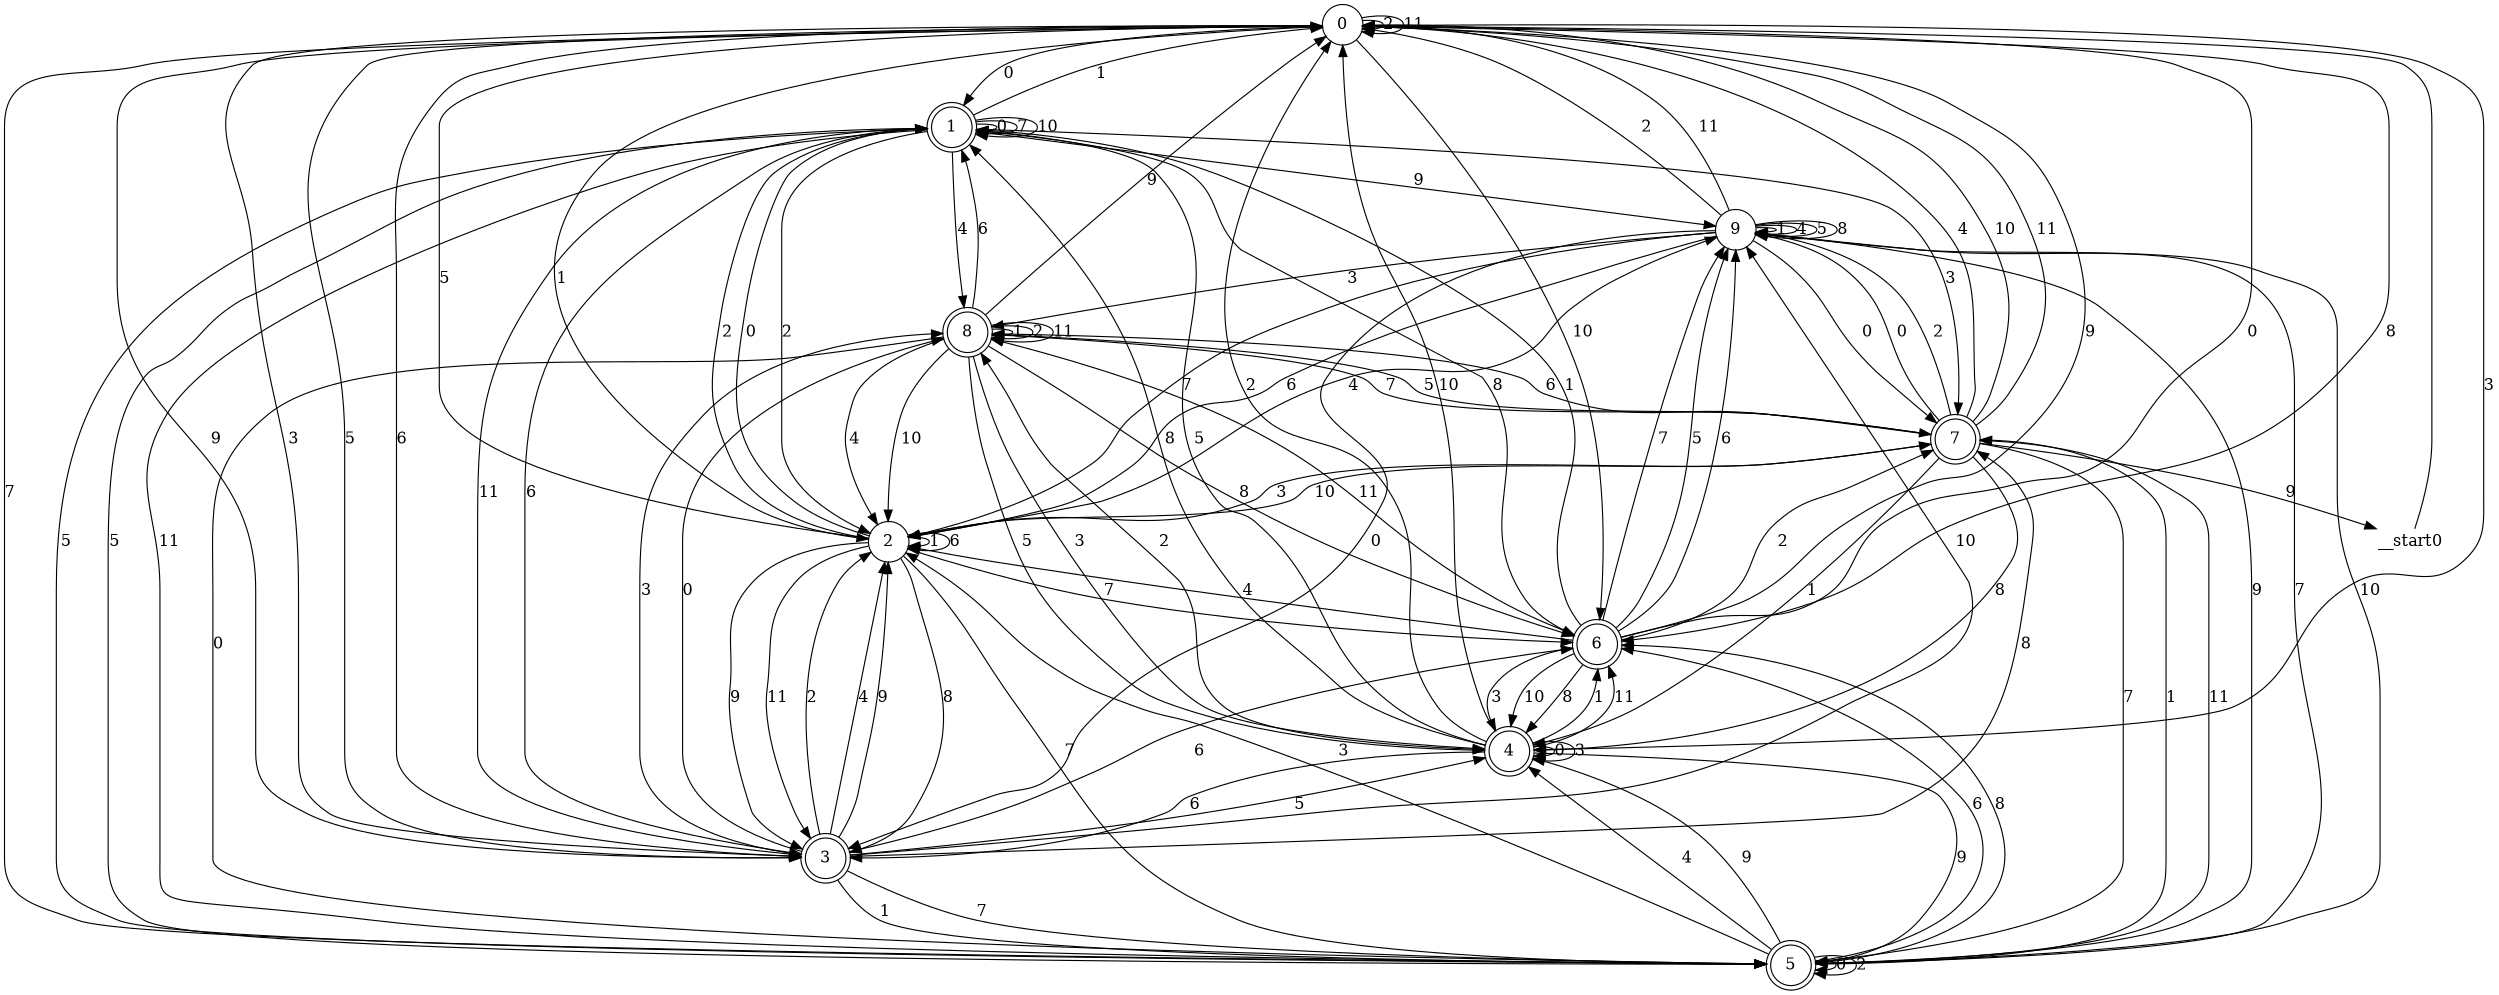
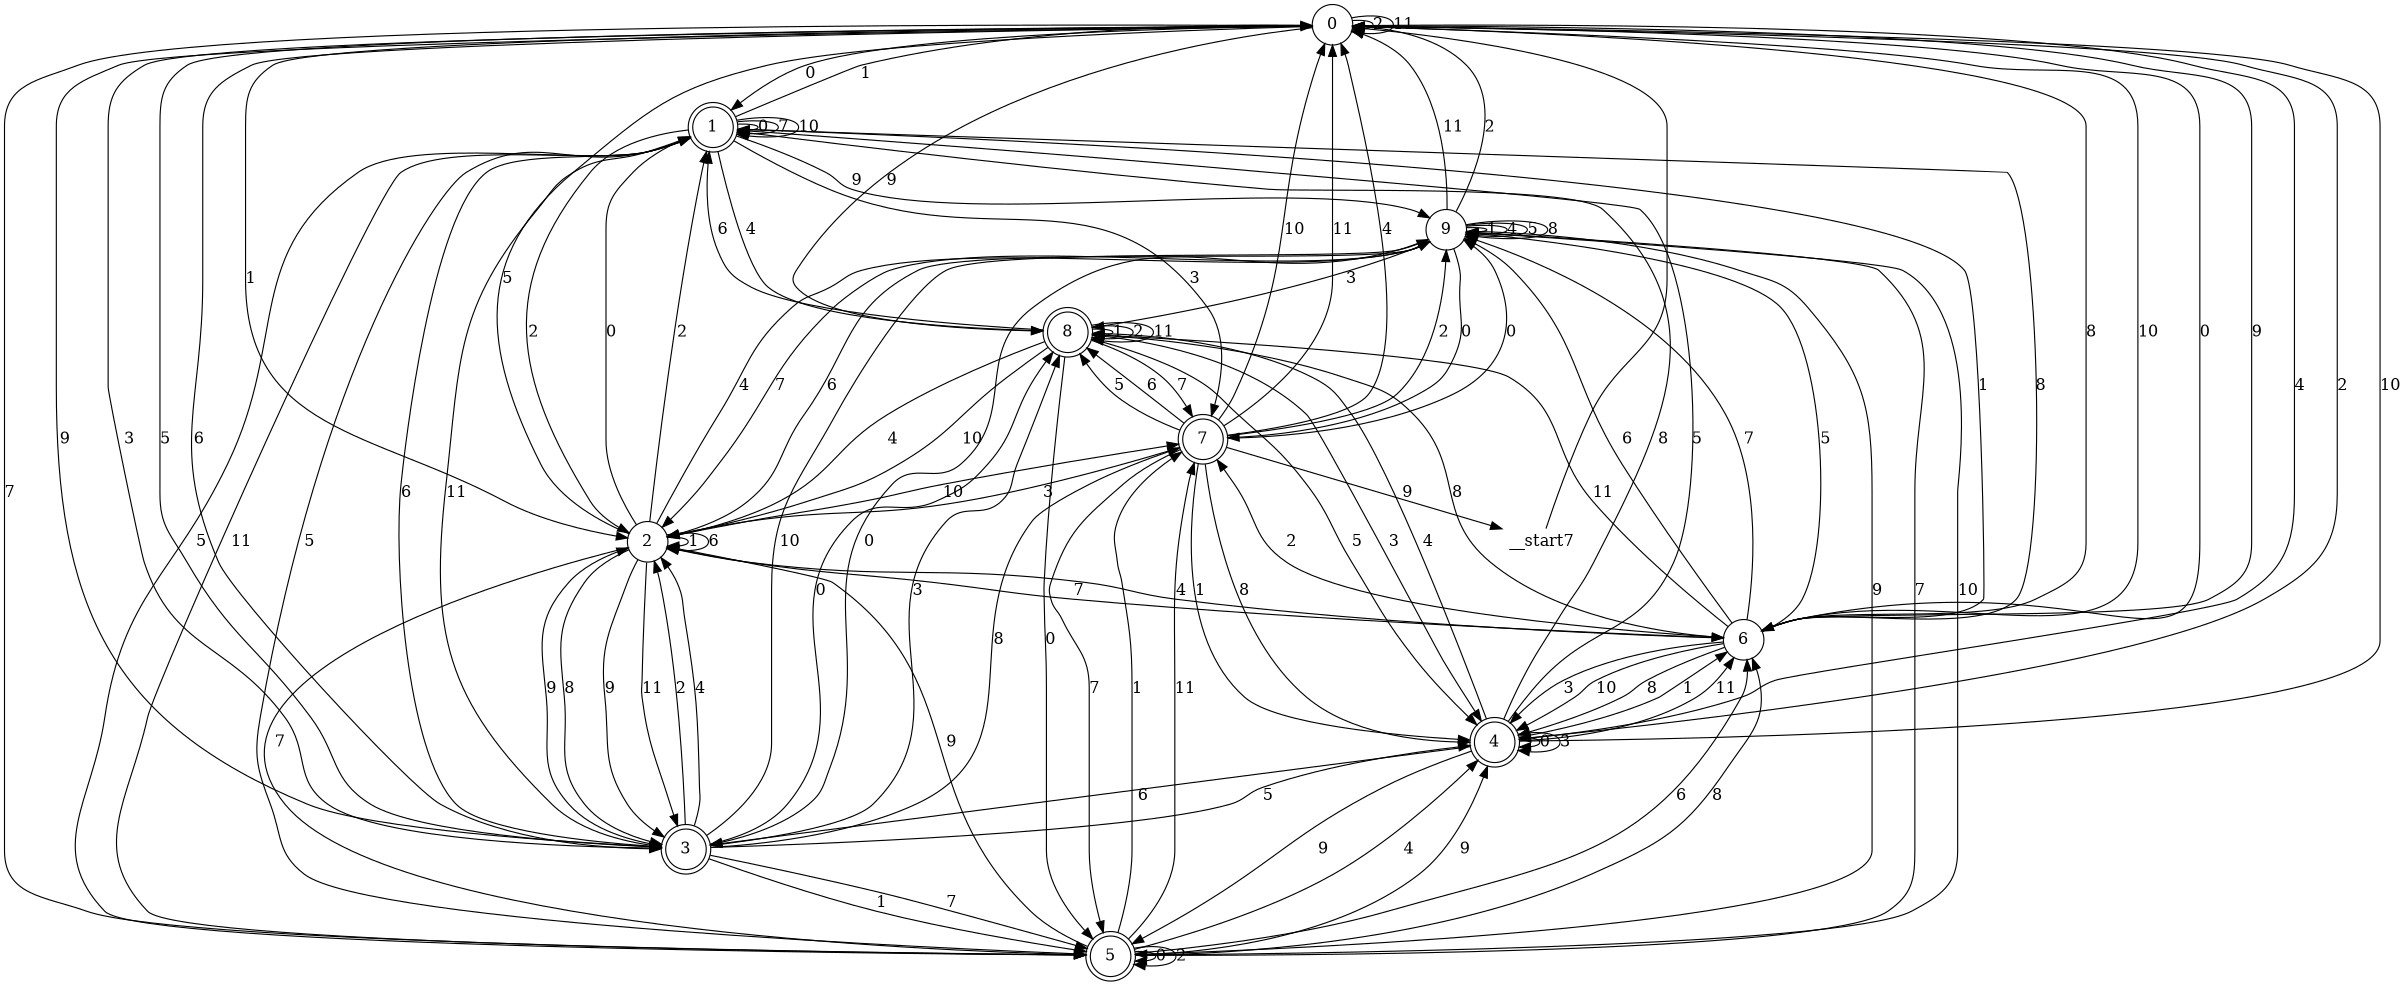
edge "8" -> "0": reversed
edge "0" -> "4": label "3" -> "4"
edge "4" -> "8": label "2" -> "4"
node "__start0": label "__start0" -> "__start7"
node "6": shape doublecircle -> circle
edge "3" -> "6": removed, label "6"
edge "5" -> "2": label "3" -> "9"
